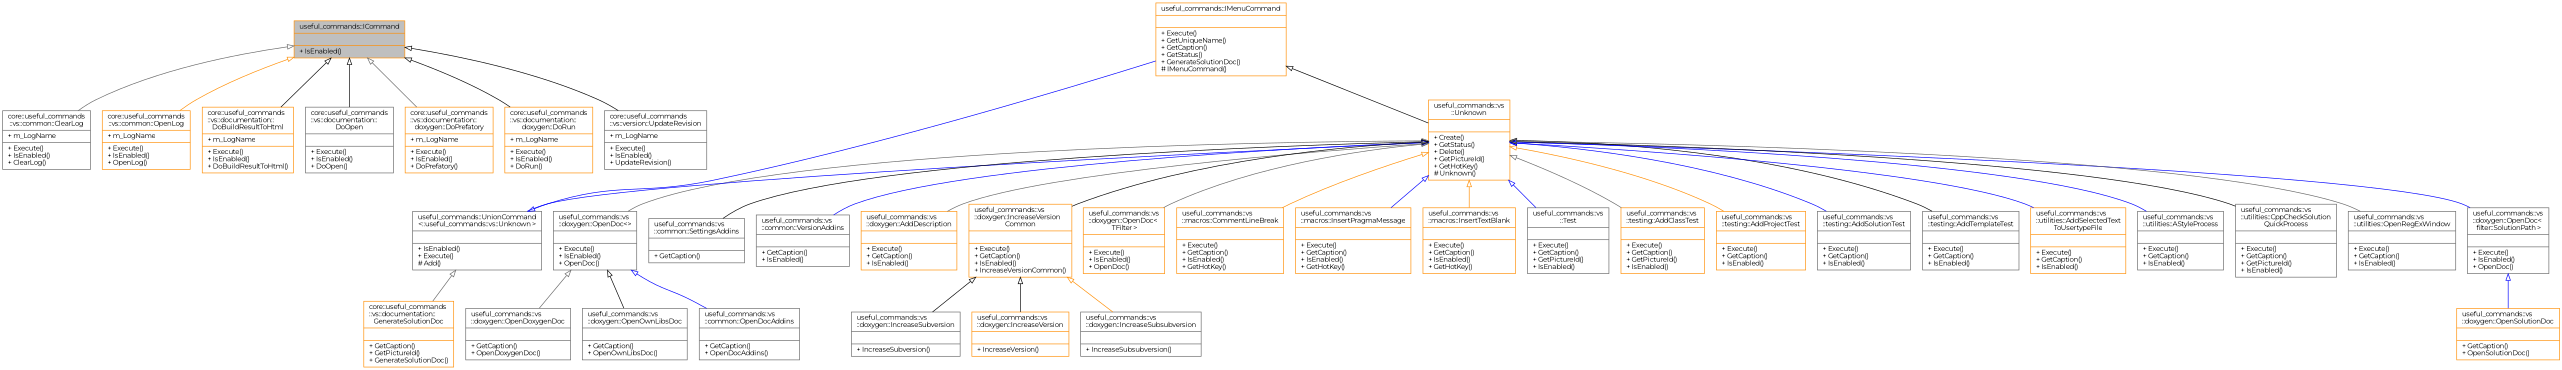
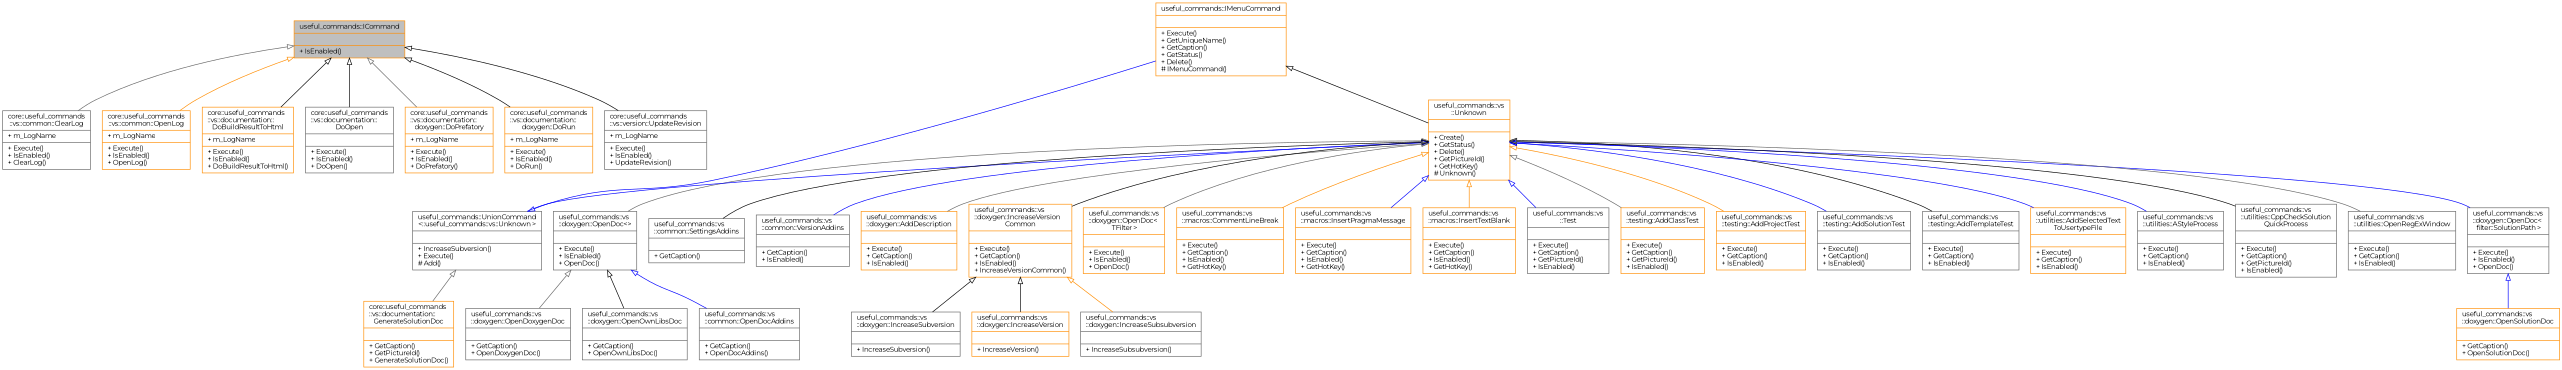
node "useful_commands::IMenuCommand": text "+ GenerateSolutionDoc()" -> "+ Delete()"
node "useful_commands::UnionCommand": text "+ IsEnabled()" -> "+ IncreaseSubversion()"
